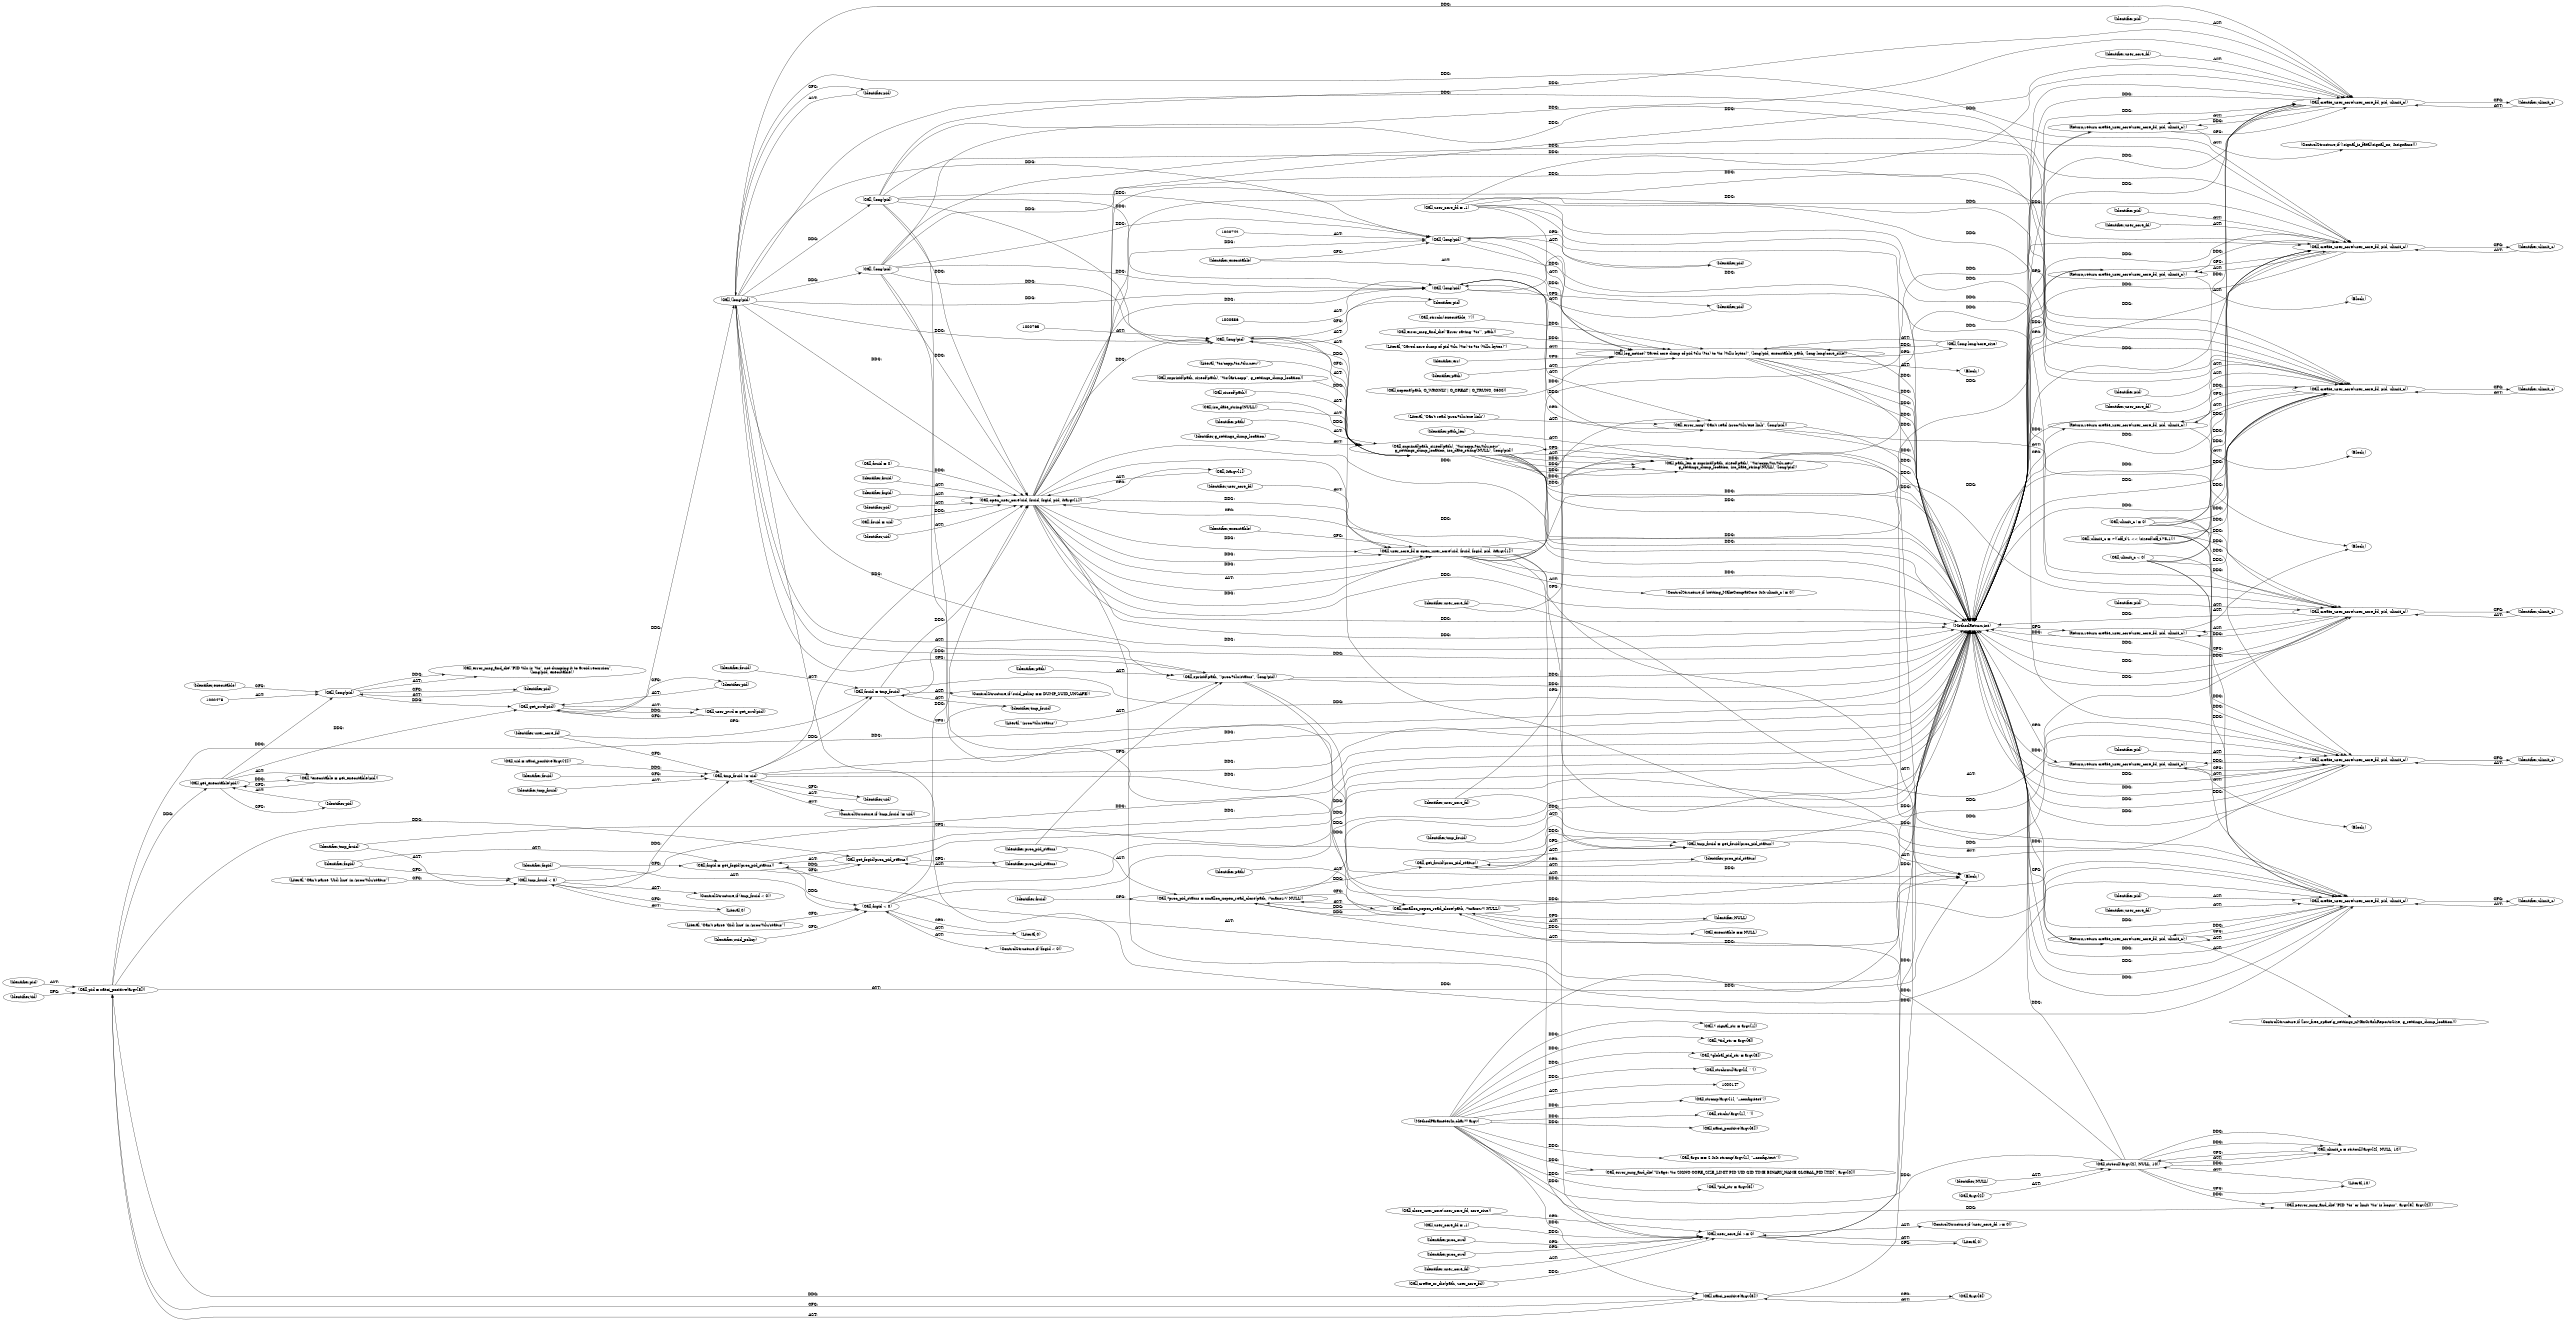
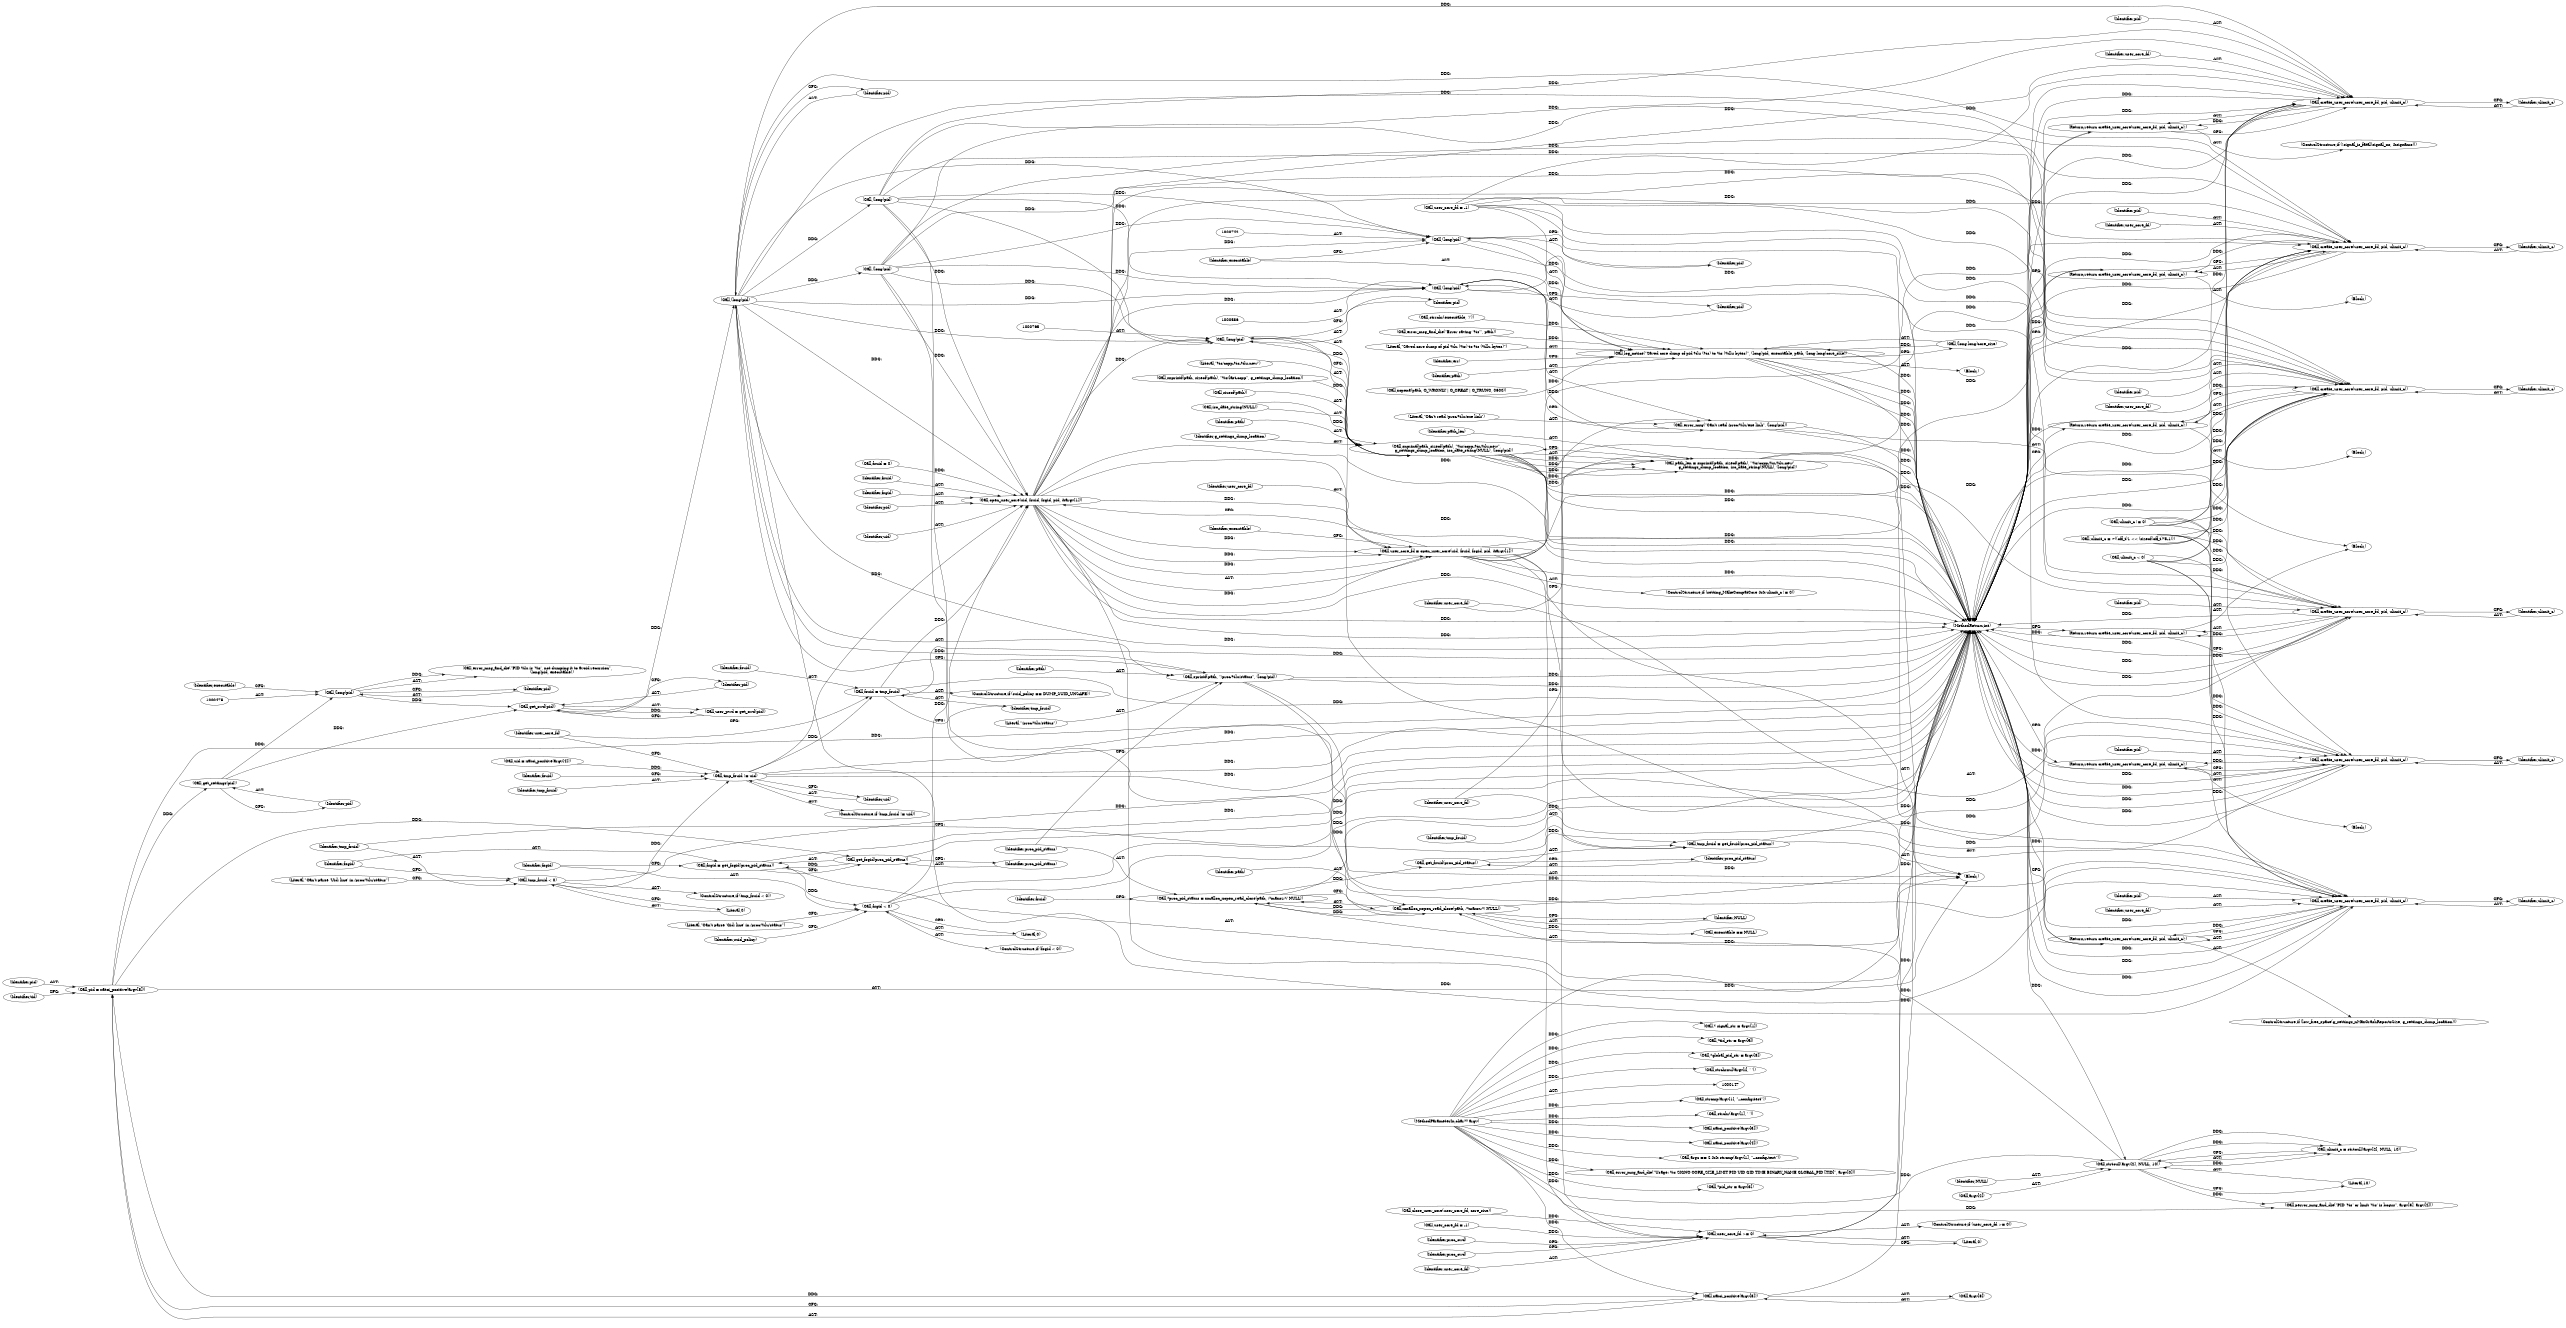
node "(Call,&argv[1])": removed
node "(Call,fsuid = uid)": removed
node "(Call,*executable = get_executable(pid))": removed
node "(Call,get_executable(pid))": label "(Call,get_executable(pid))" -> "(Call,get_settings(pid))"
edge "(Call,tmp_fsuid = get_fsuid(proc_pid_status))" -> "(Call,get_fsuid(proc_pid_status))": removed, label "CFG:"
edge "(Call,strtoull(argv[2], NULL, 10))" -> "(MethodReturn,int)": reversed
node "(Call,xatoi_positive(argv[4]))": added
edge "(Call,close_user_core(user_core_fd, core_size))" -> "(Call,user_core_fd >= 0)": label "CFG: " -> "DDG: "
node "(Call,create_or_die(path, user_core_fd))": removed
edge "(Call,xatoi_positive(argv[8]))" -> "(Call,argv[8])": label "CFG: " -> "AST: "
